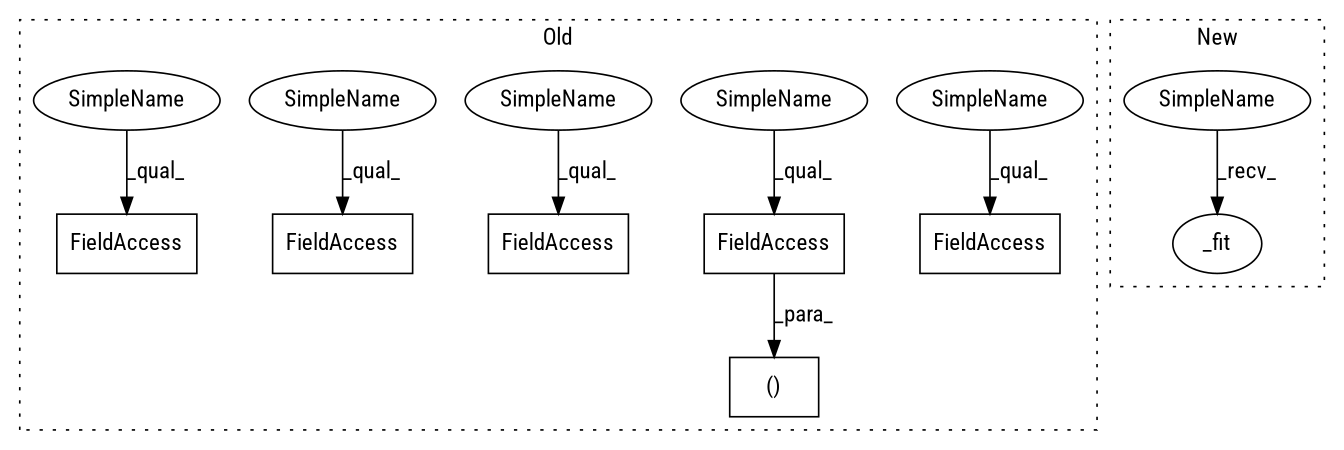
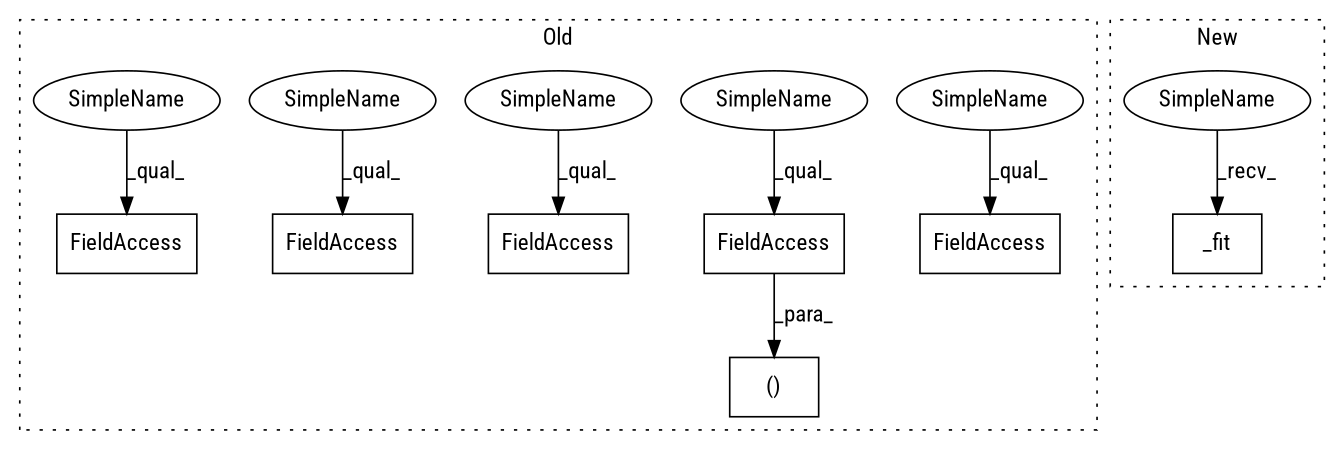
node "_fit": shape ellipse -> box
